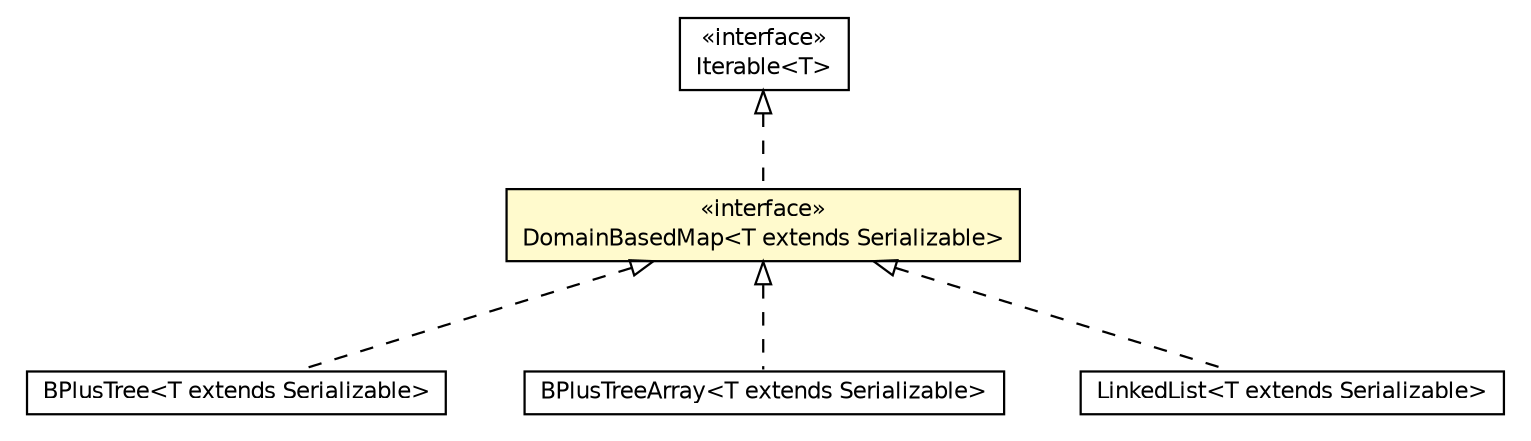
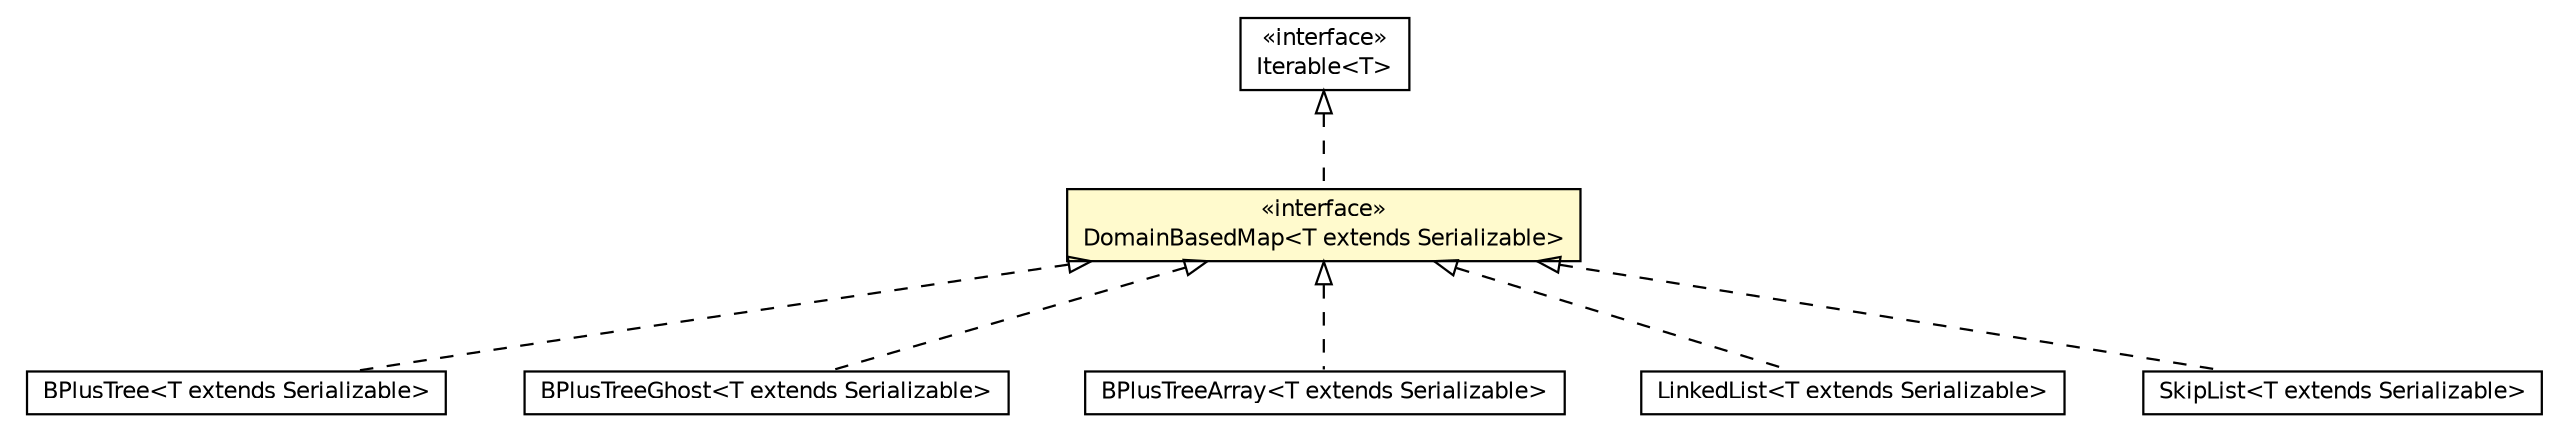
node "BPlusTreeGhost<T extends Serializable>": added
node "SkipList<T extends Serializable>": added
